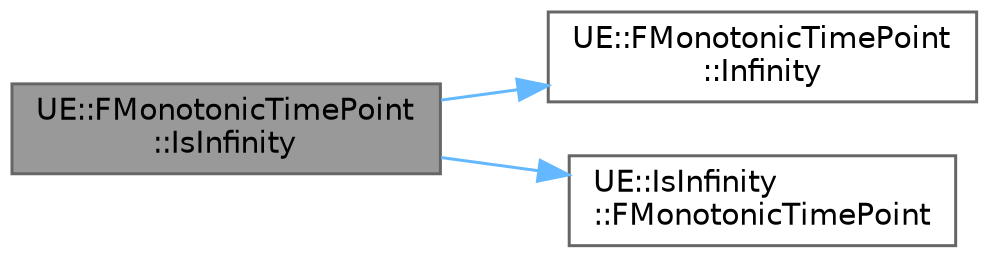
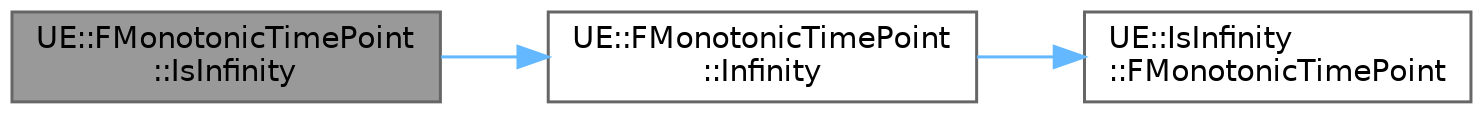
edge "UE::FMonotonicTimePoint ::IsInfinity" -> "UE::IsInfinity ::FMonotonicTimePoint": now "UE::FMonotonicTimePoint ::Infinity" -> "UE::IsInfinity ::FMonotonicTimePoint"
